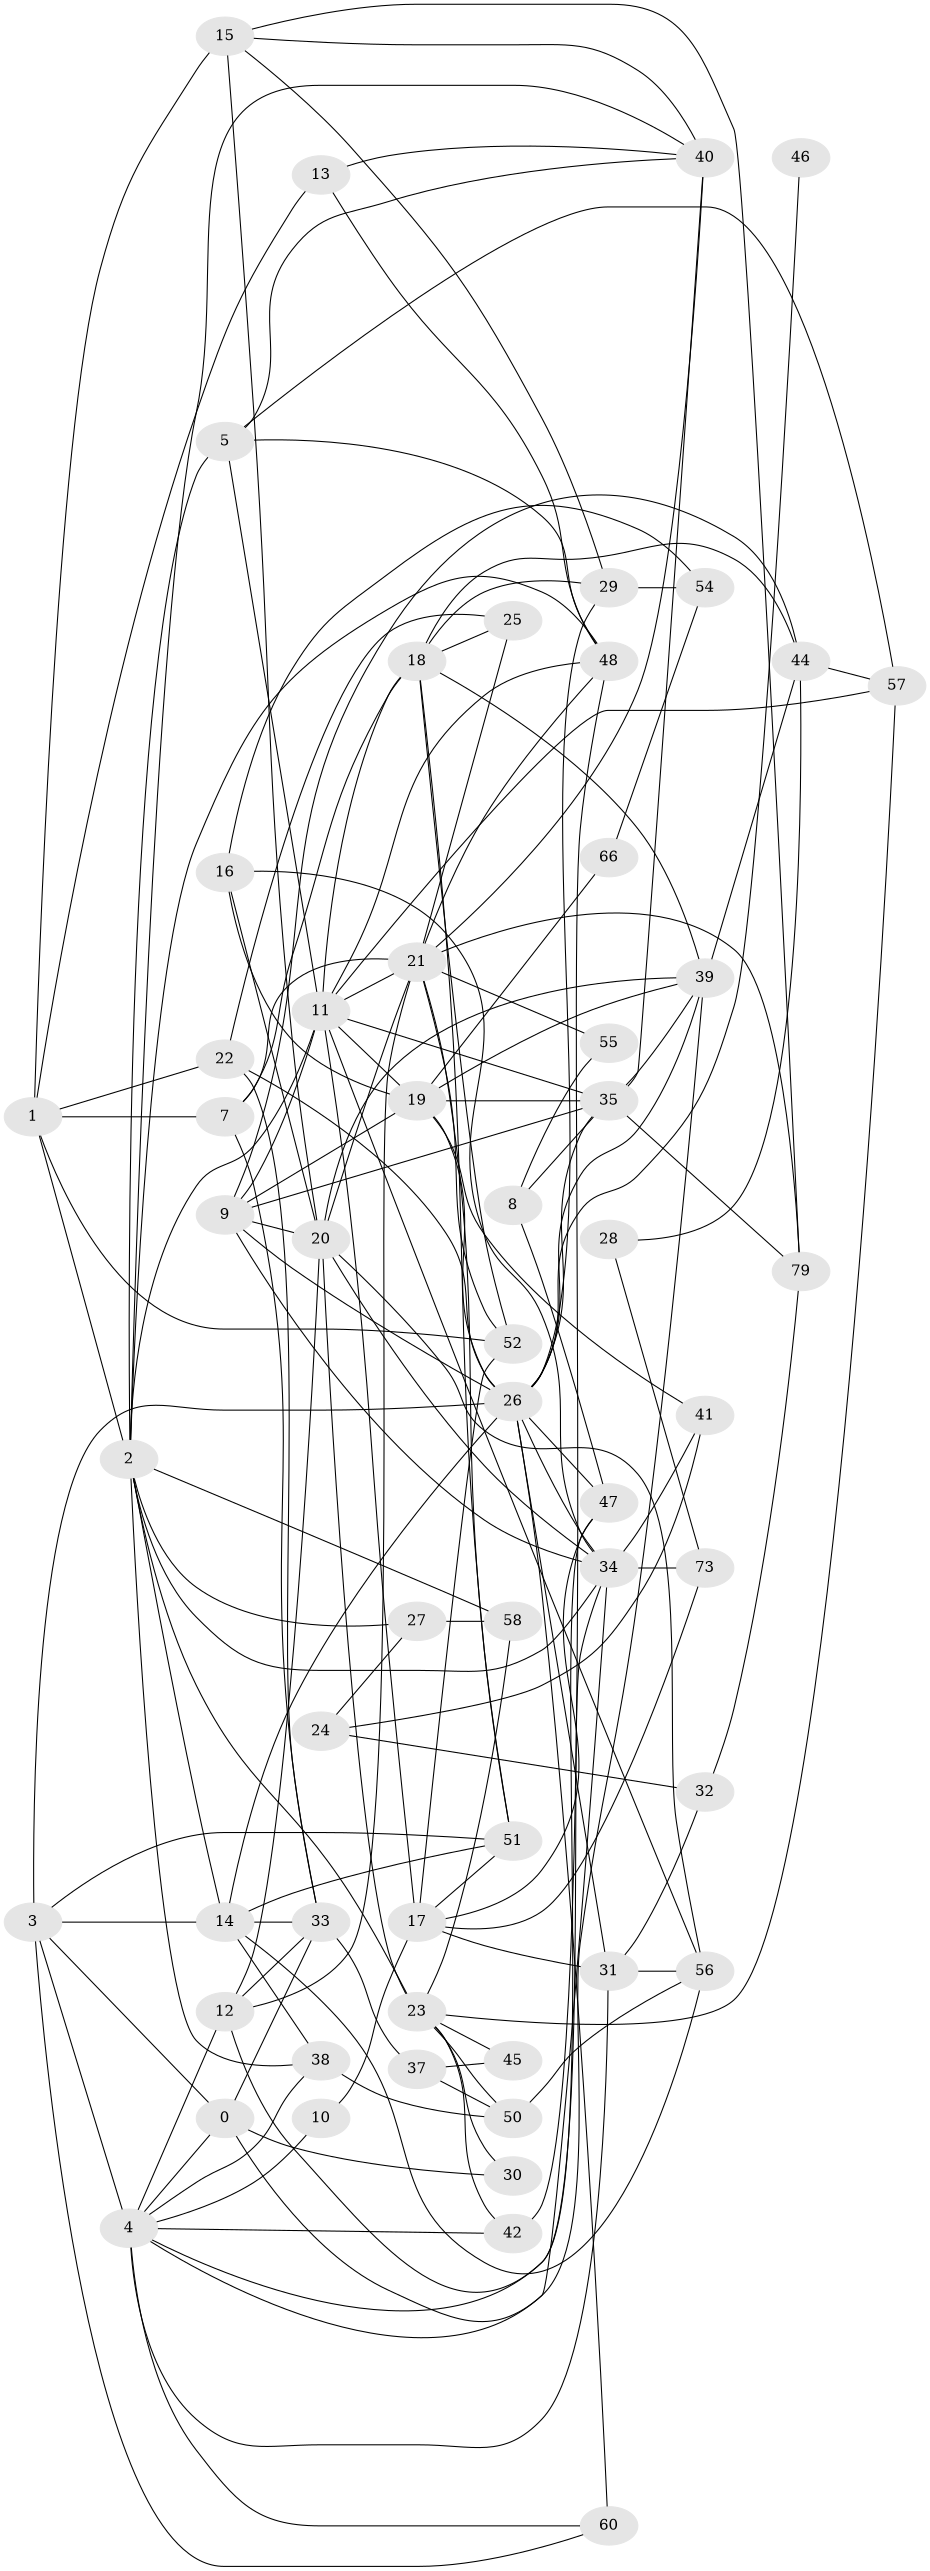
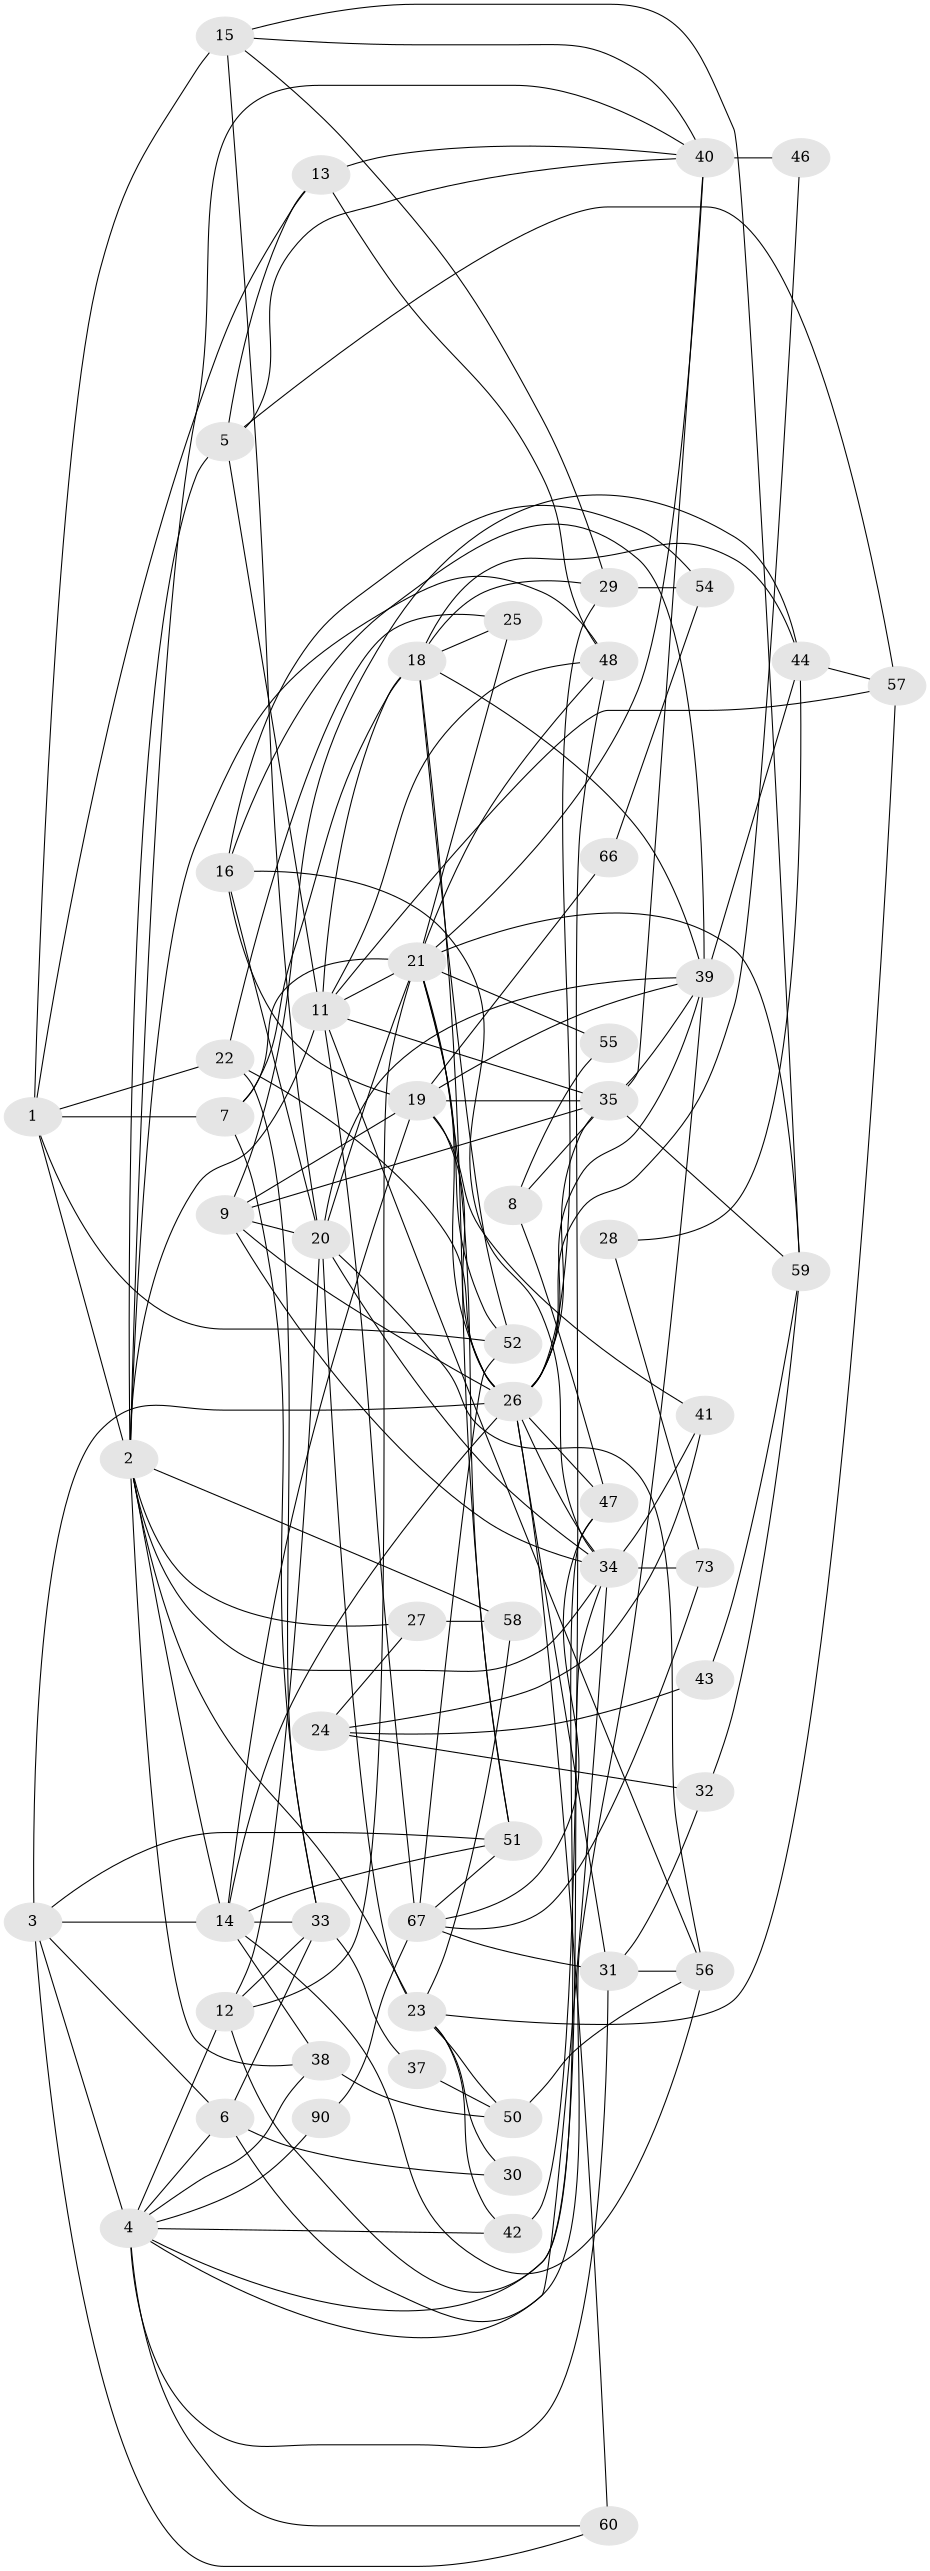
edge "40" -- "46": added
edge "5" -- "48": now "5" -- "13"
edge "16" -- "39": added
edge "11" -- "19": now "14" -- "19"
edge "11" -- "9": removed
edge "21" -- "26": added
node "79": label "79" -> "59"
node "43": added
node "17": label "17" -> "67"
node "45": removed
node "0": label "0" -> "6"
node "10": label "10" -> "90"
